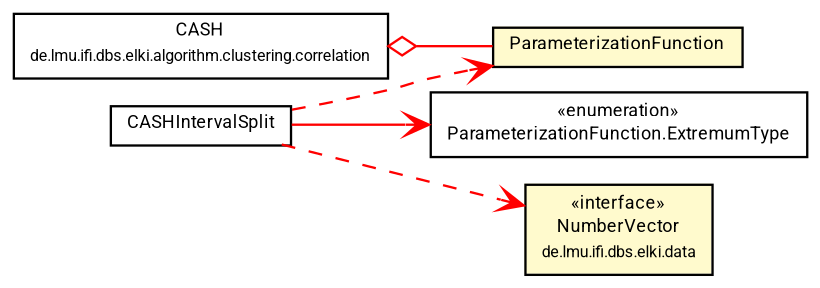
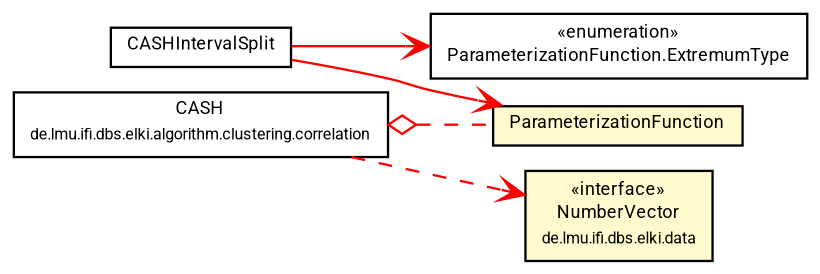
edge "ParameterizationFunction" -> "CASH": style solid -> dashed
edge "CASHIntervalSplit" -> "ParameterizationFunction": style dashed -> solid
edge "CASHIntervalSplit" -> "NumberVector": now "CASH" -> "NumberVector"
